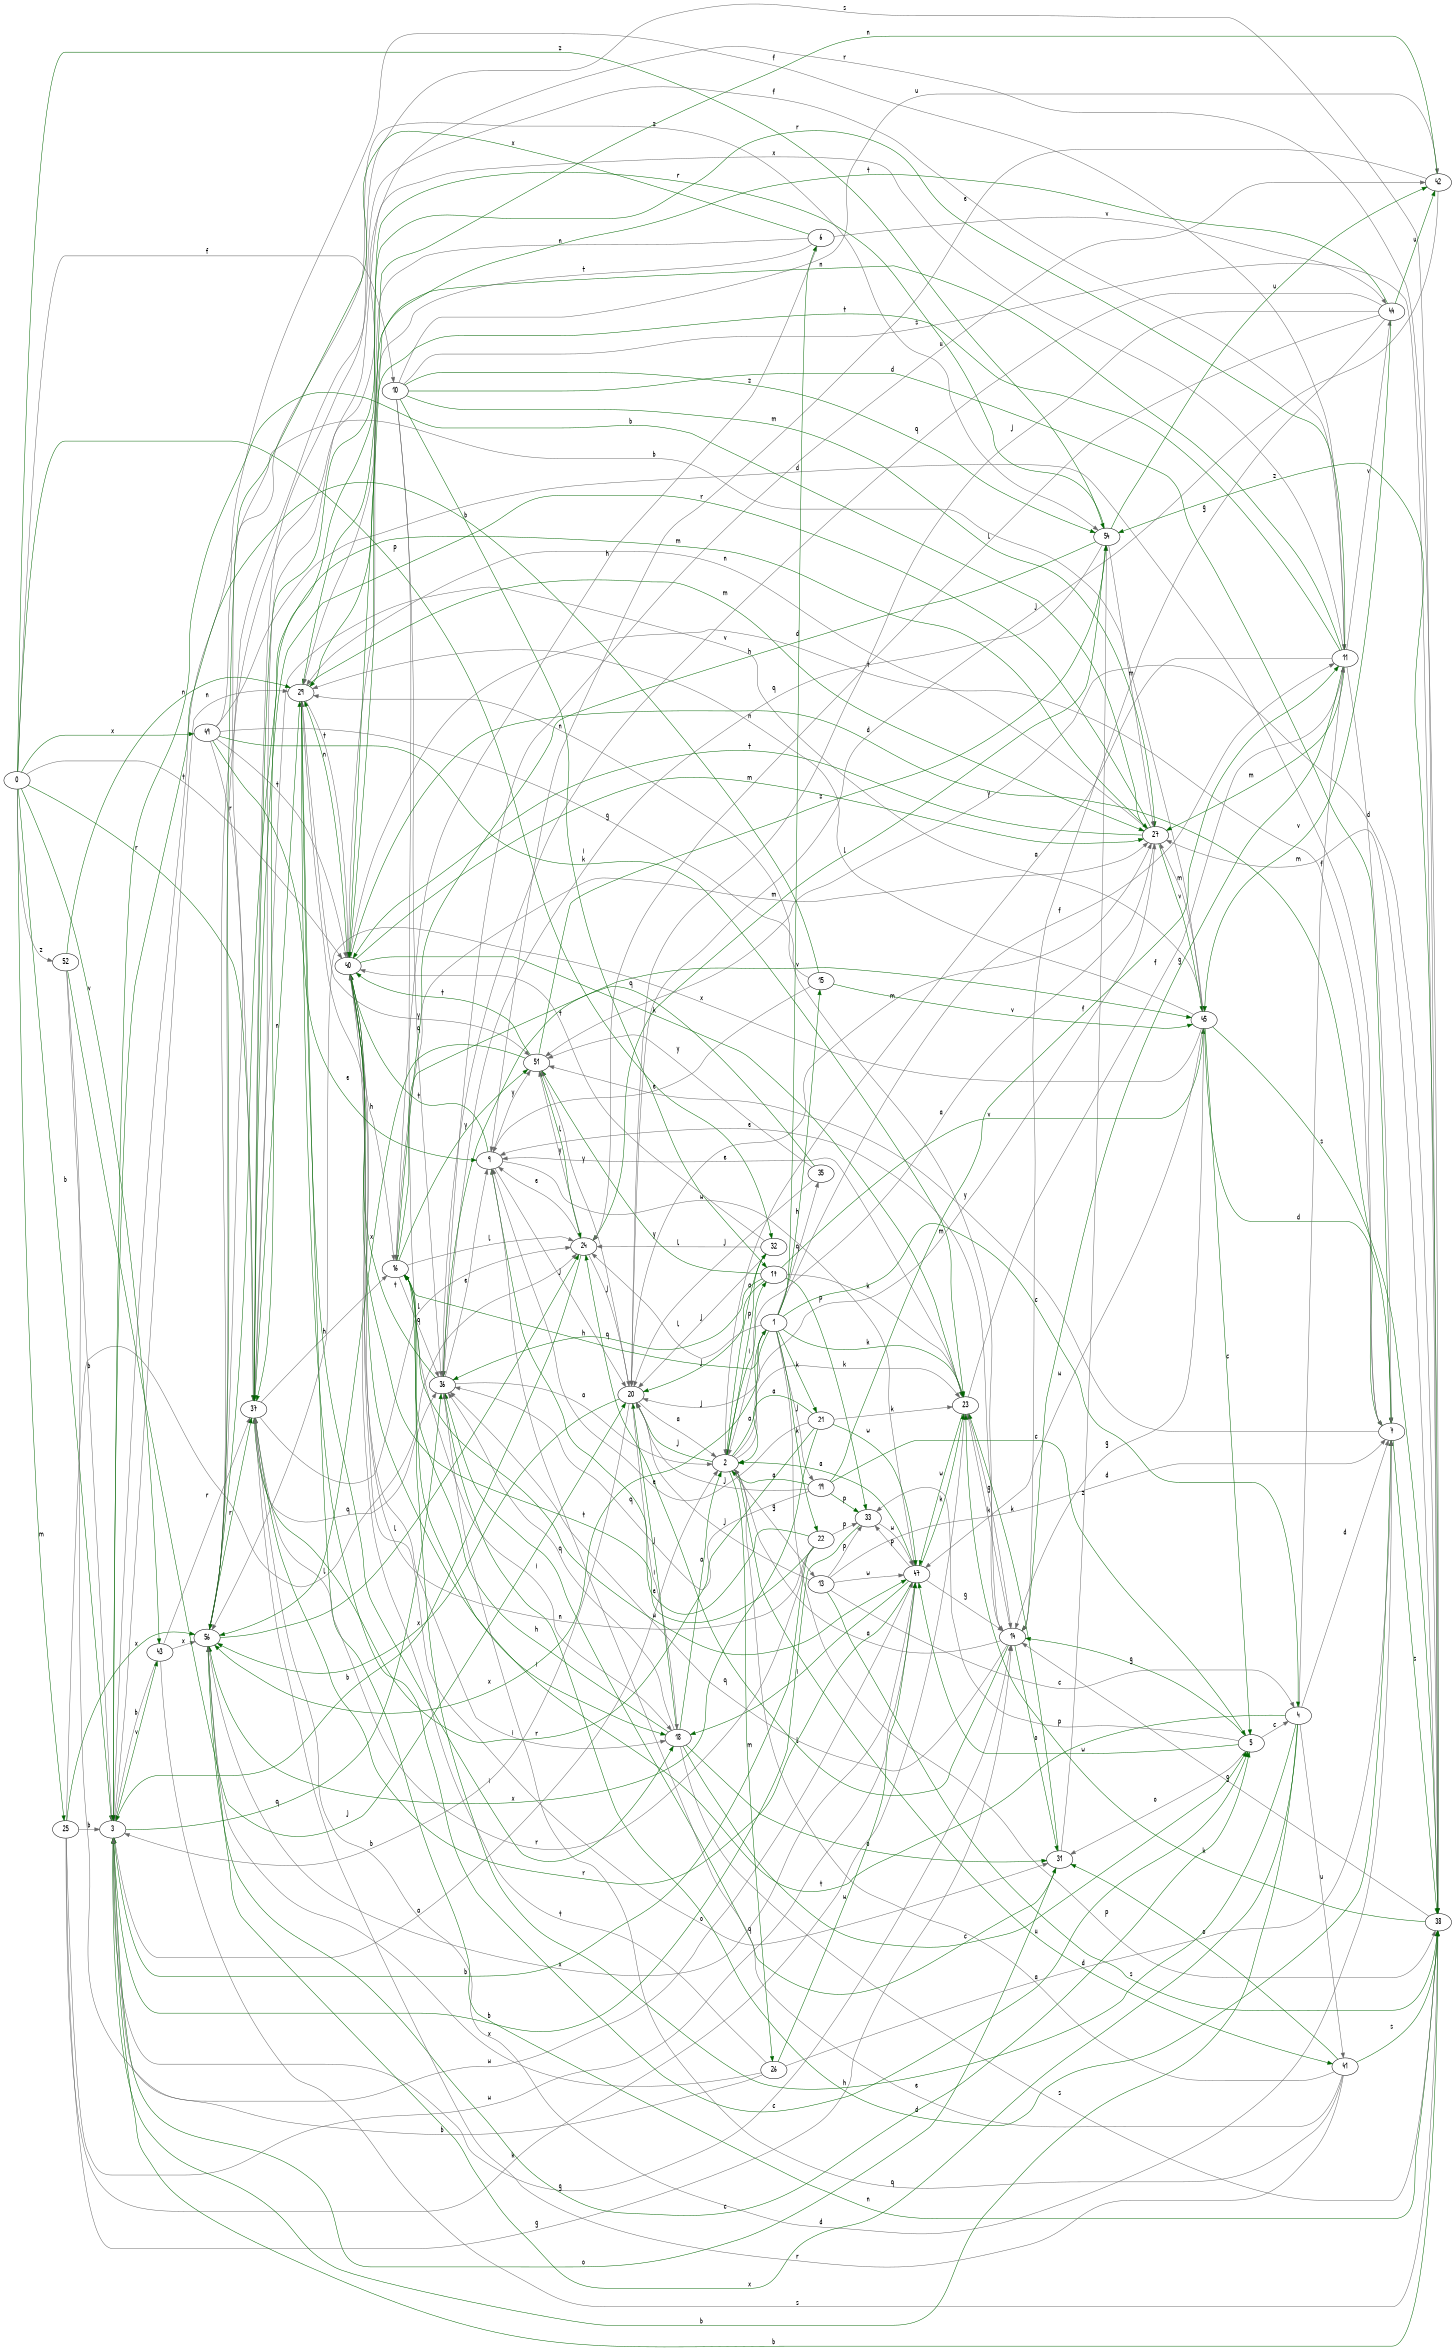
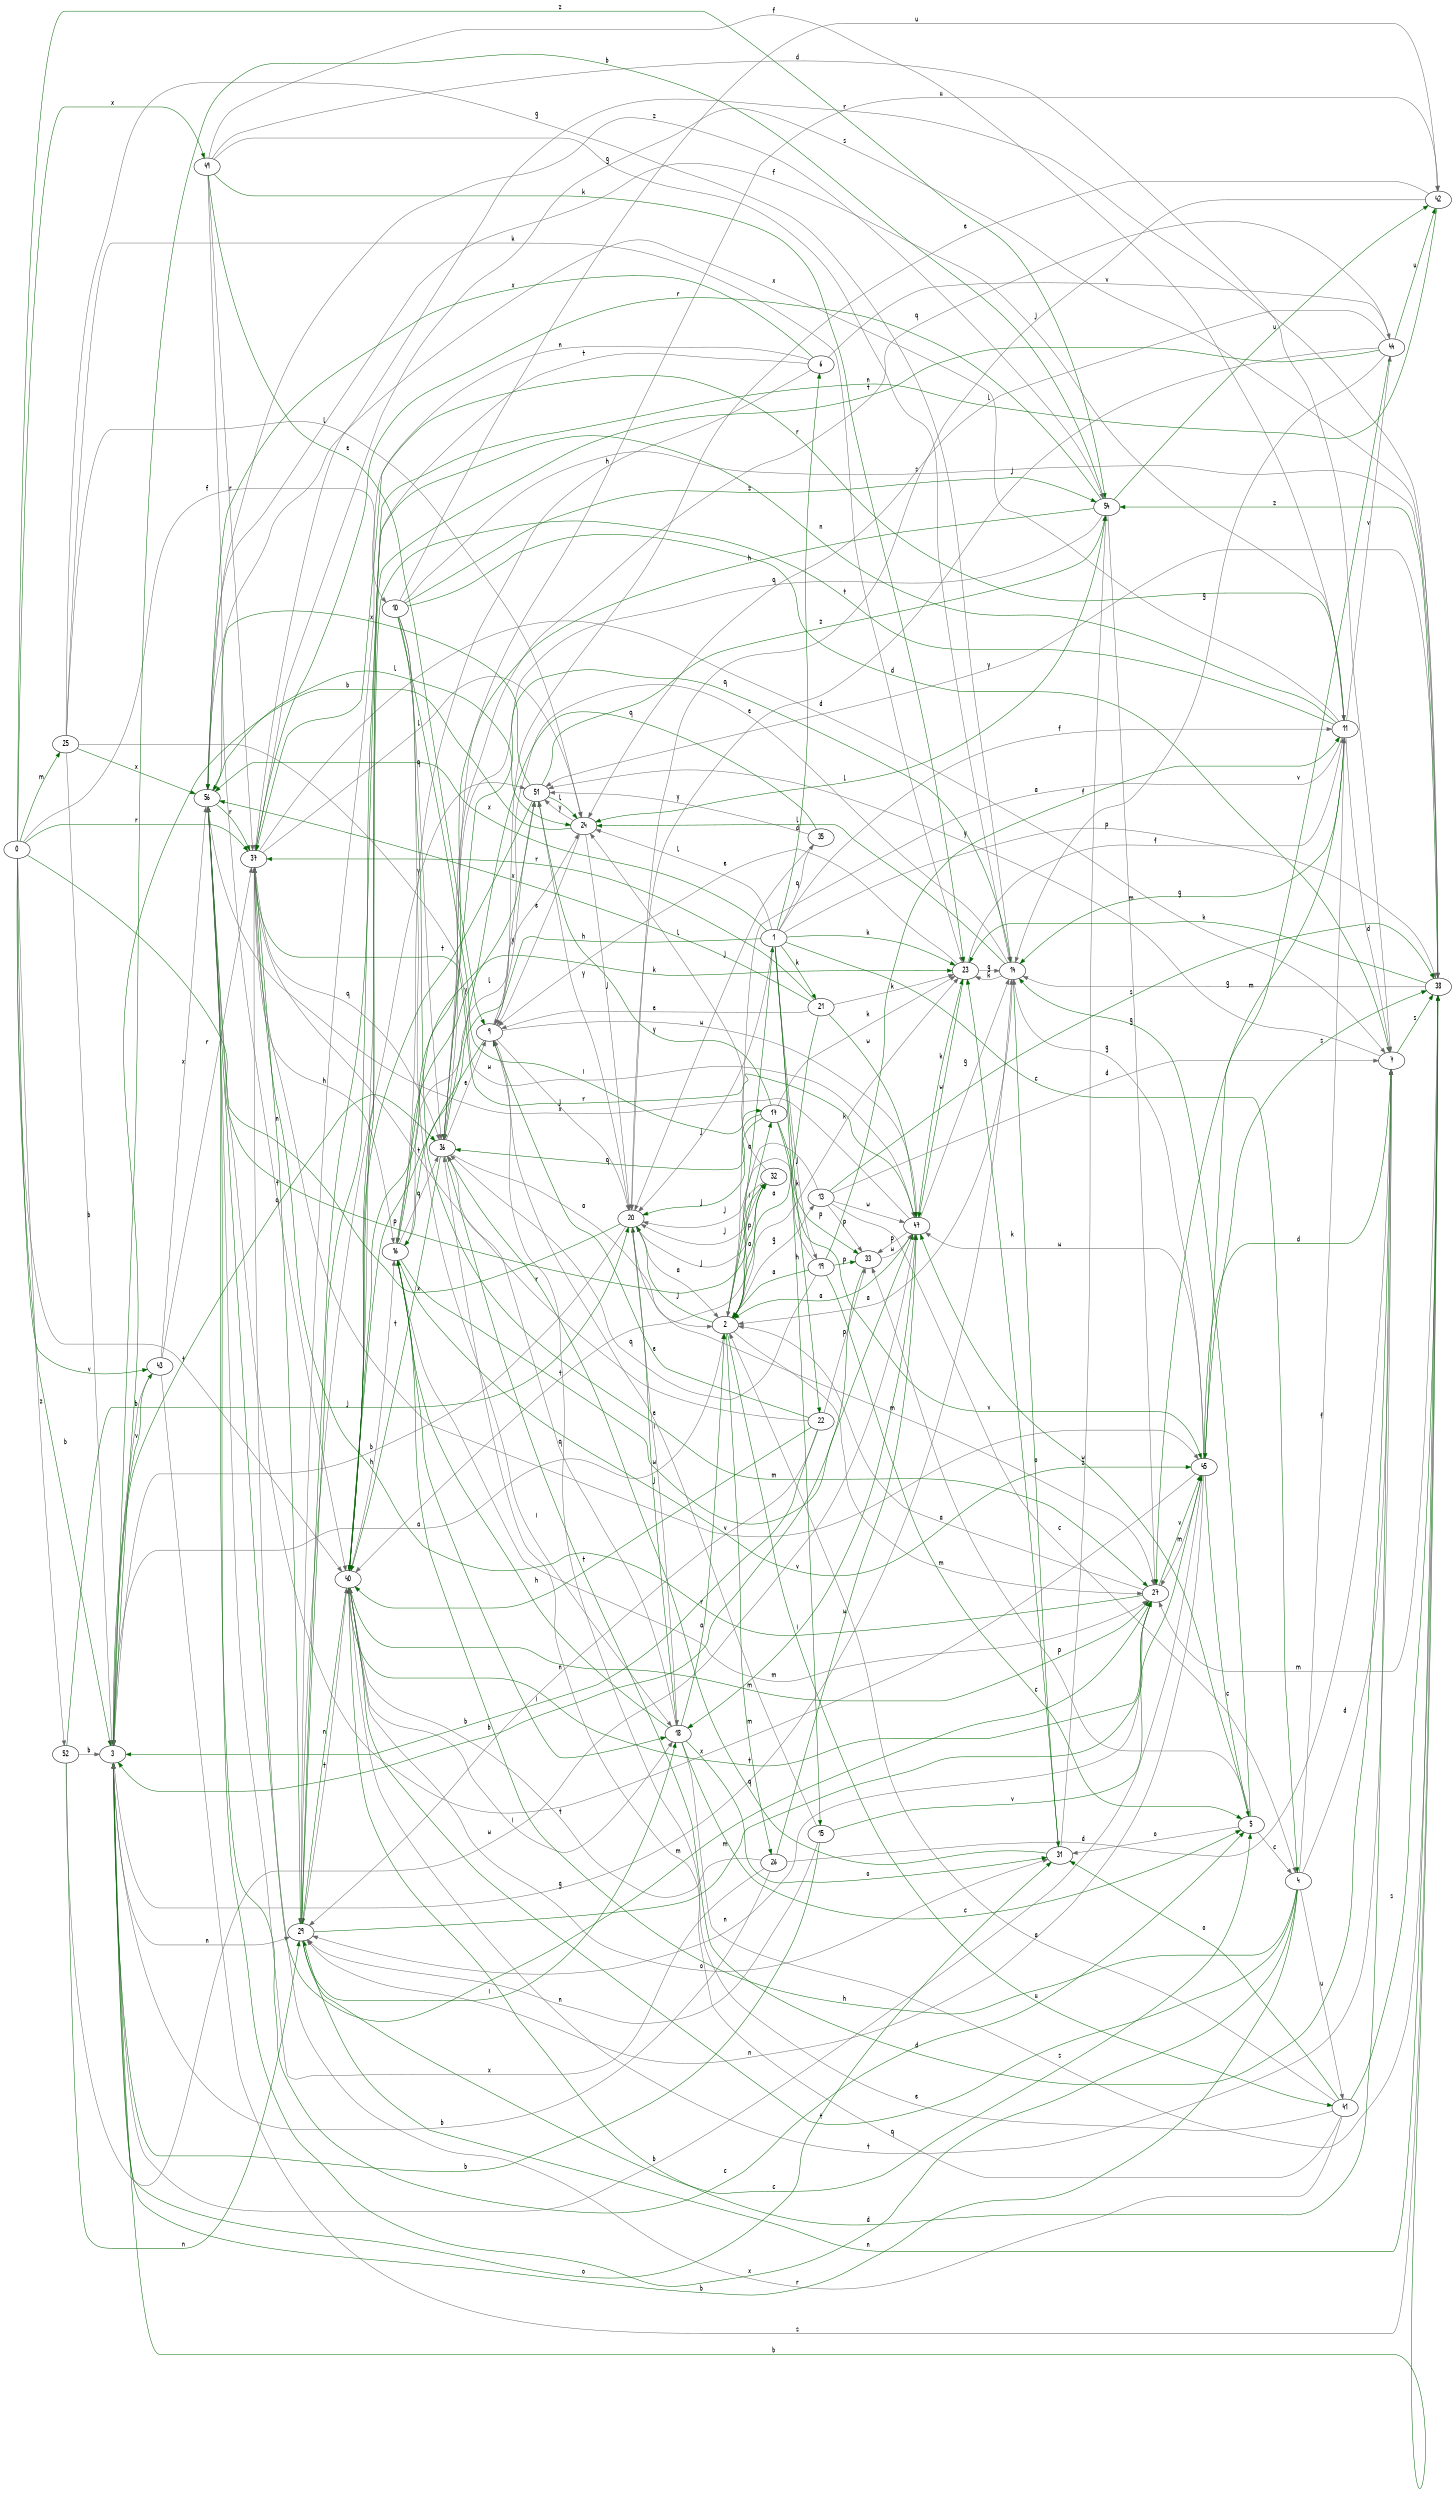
edge "27" -> "3": now "54" -> "3"
edge "14" -> "36": color gray40 -> darkgreen
